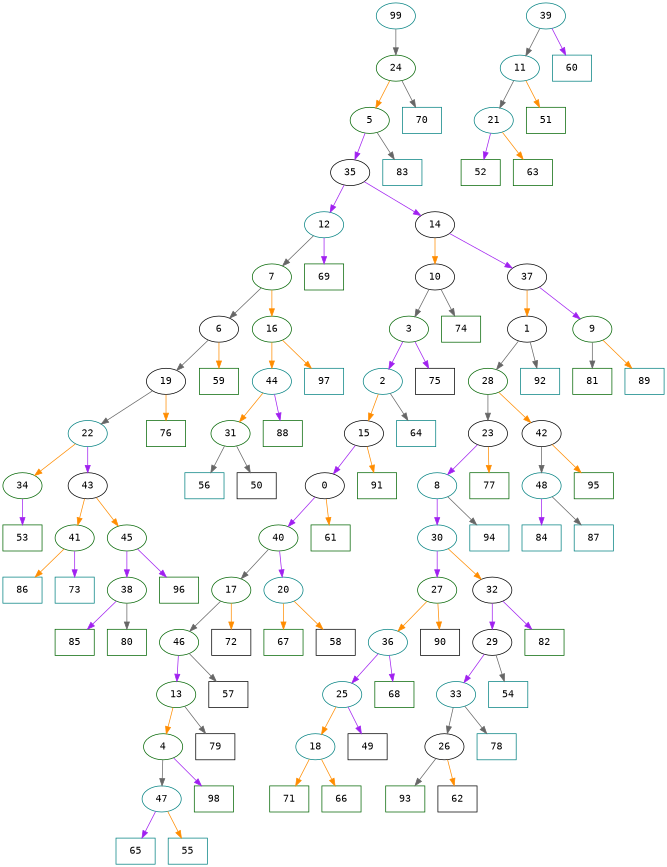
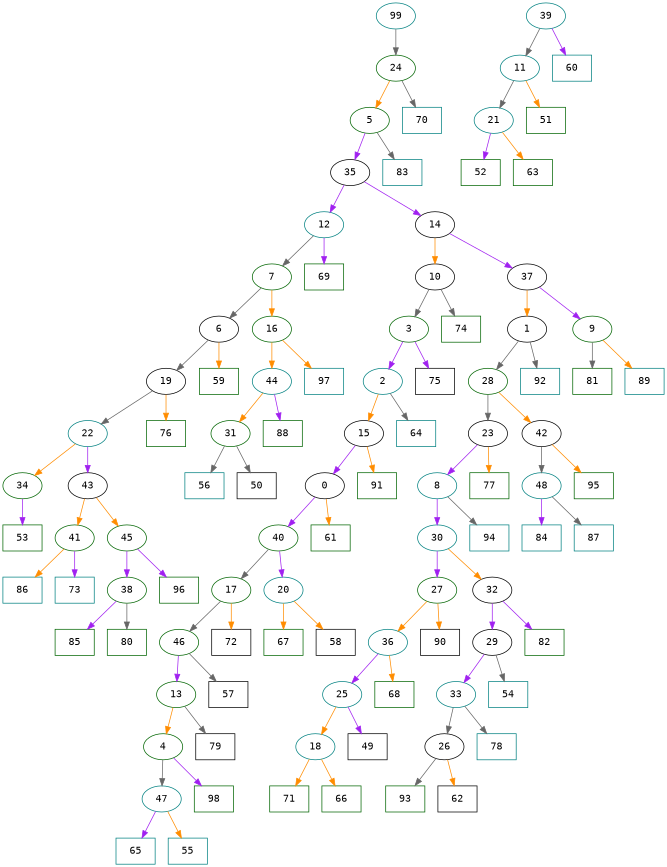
edge "36" -> "68": color purple -> darkorange
